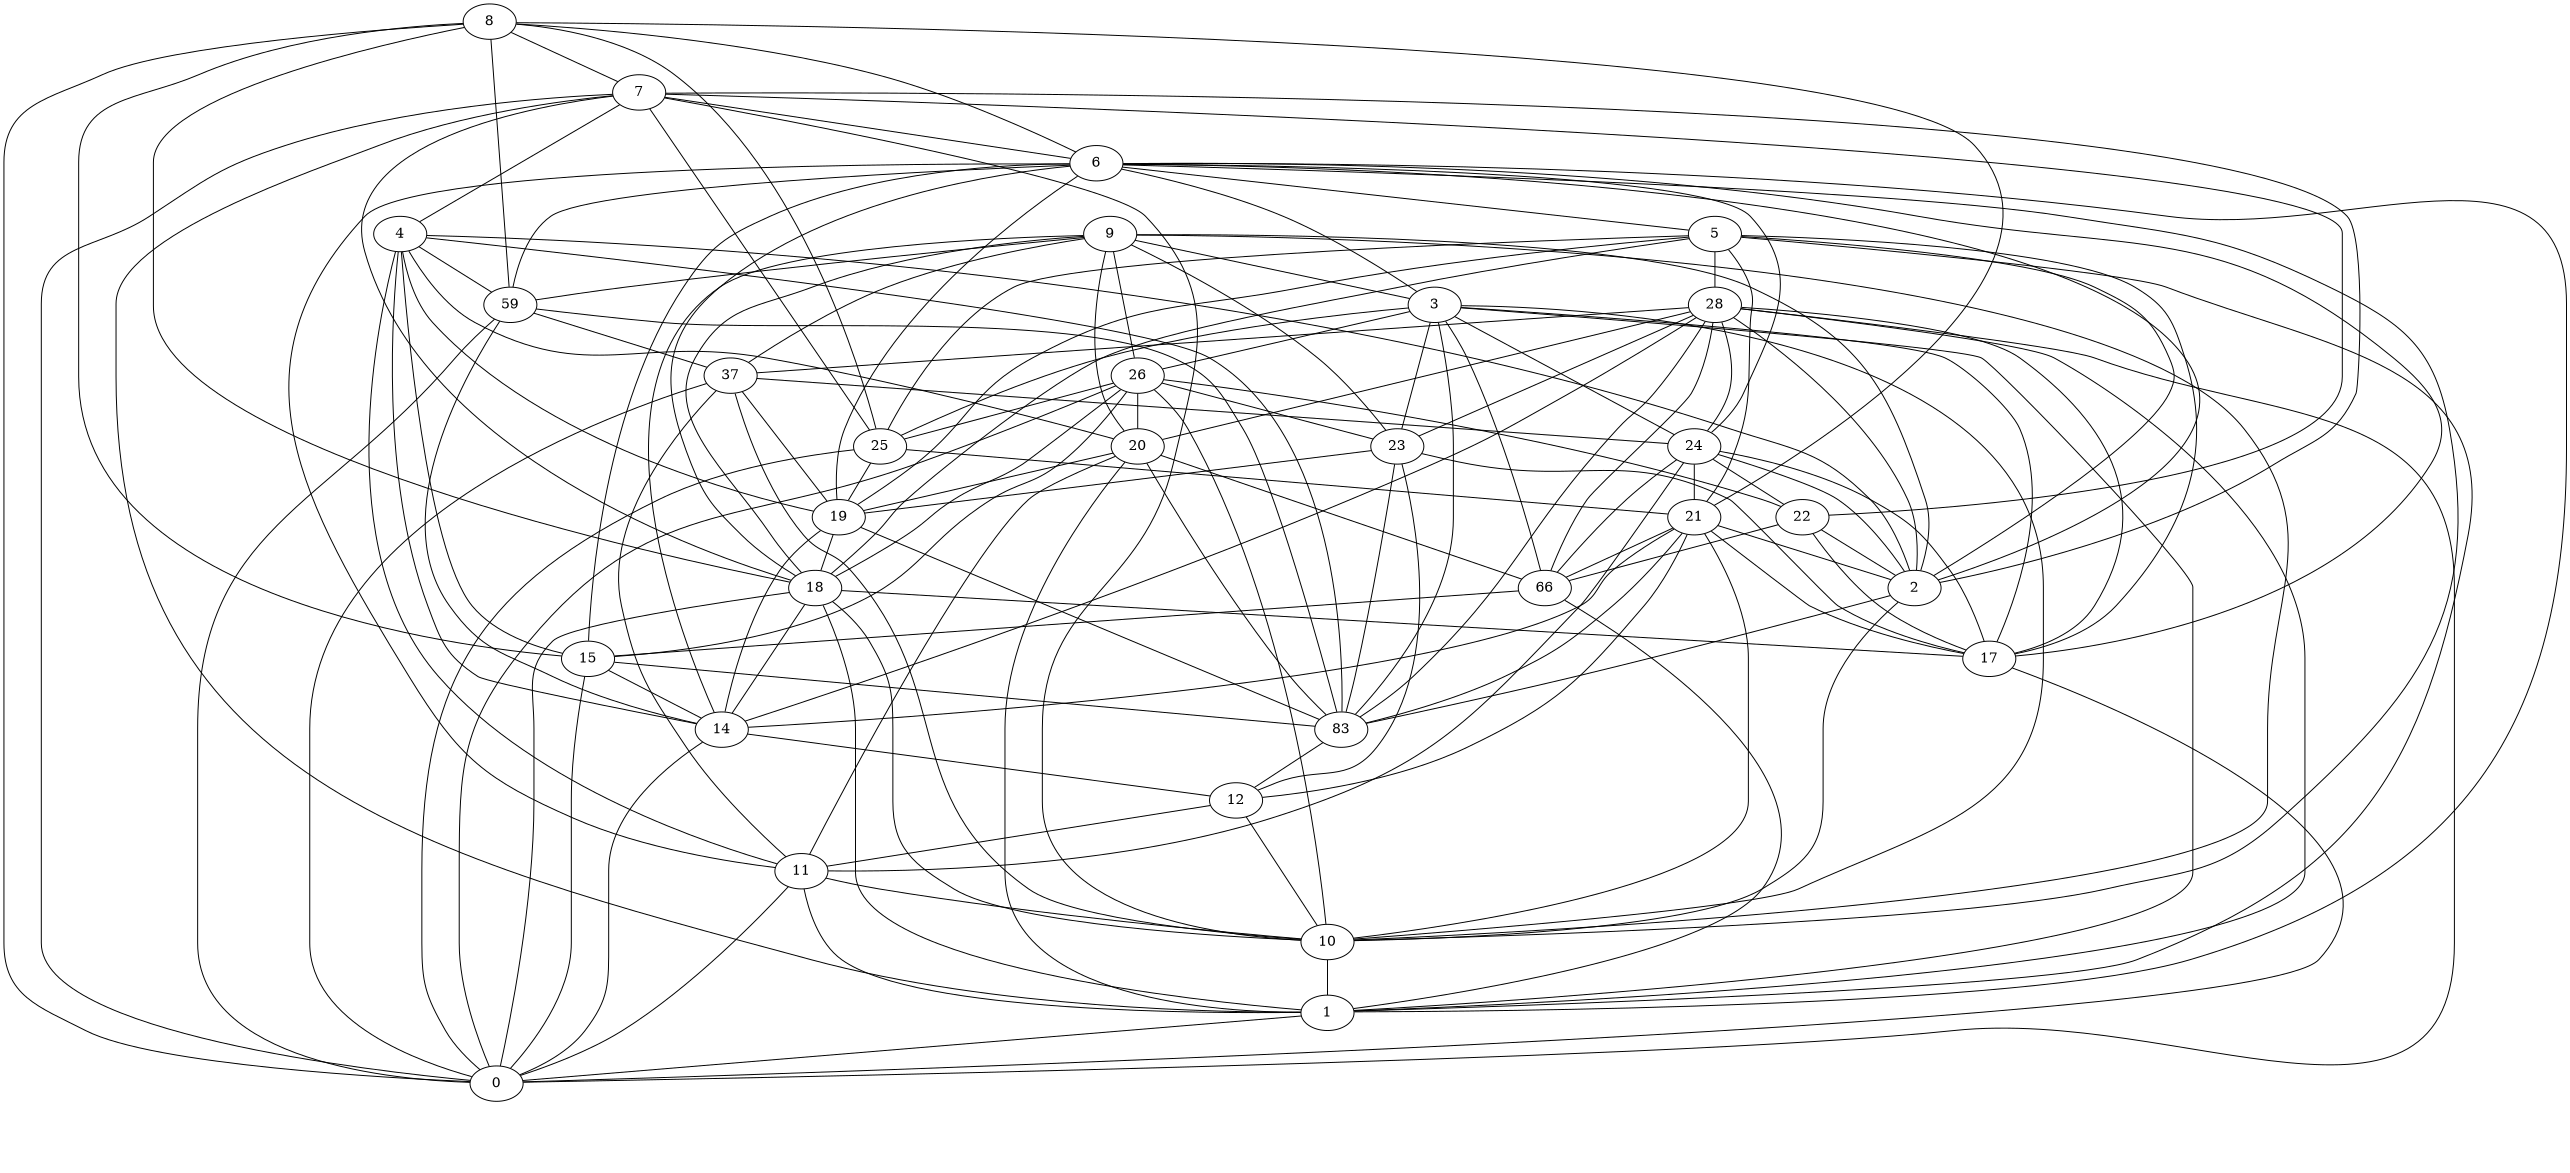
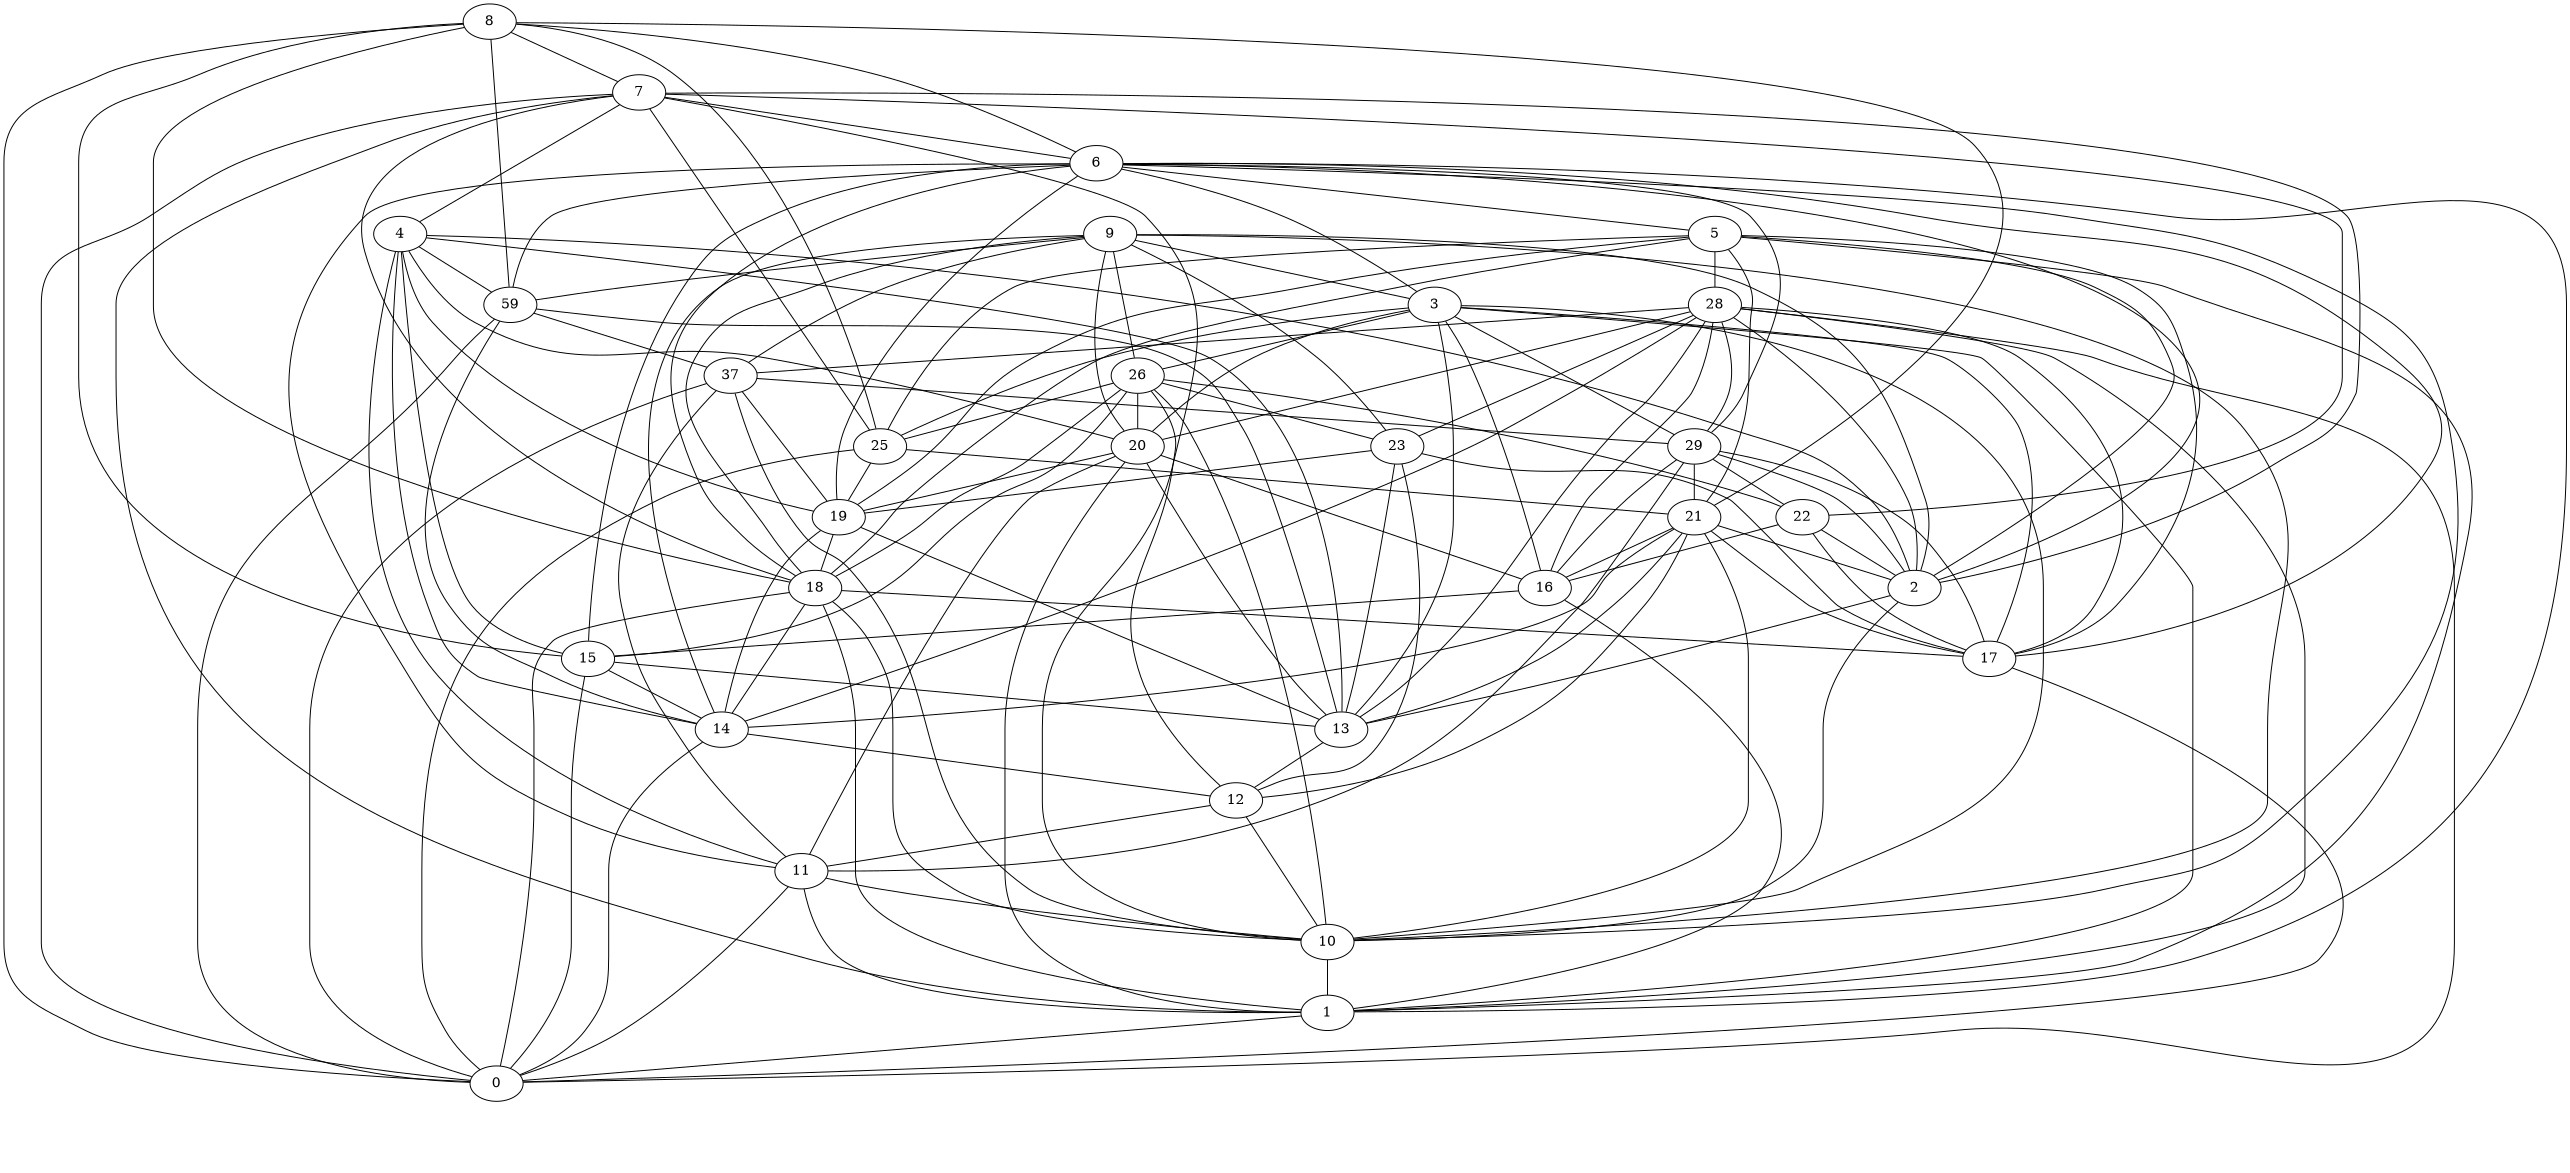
edge "3" -- "23": now "3" -- "20"
node "24": label "24" -> "29"
edge "26" -- "0": now "26" -- "12"
node "66": label "66" -> "16"
node "83": label "83" -> "13"
